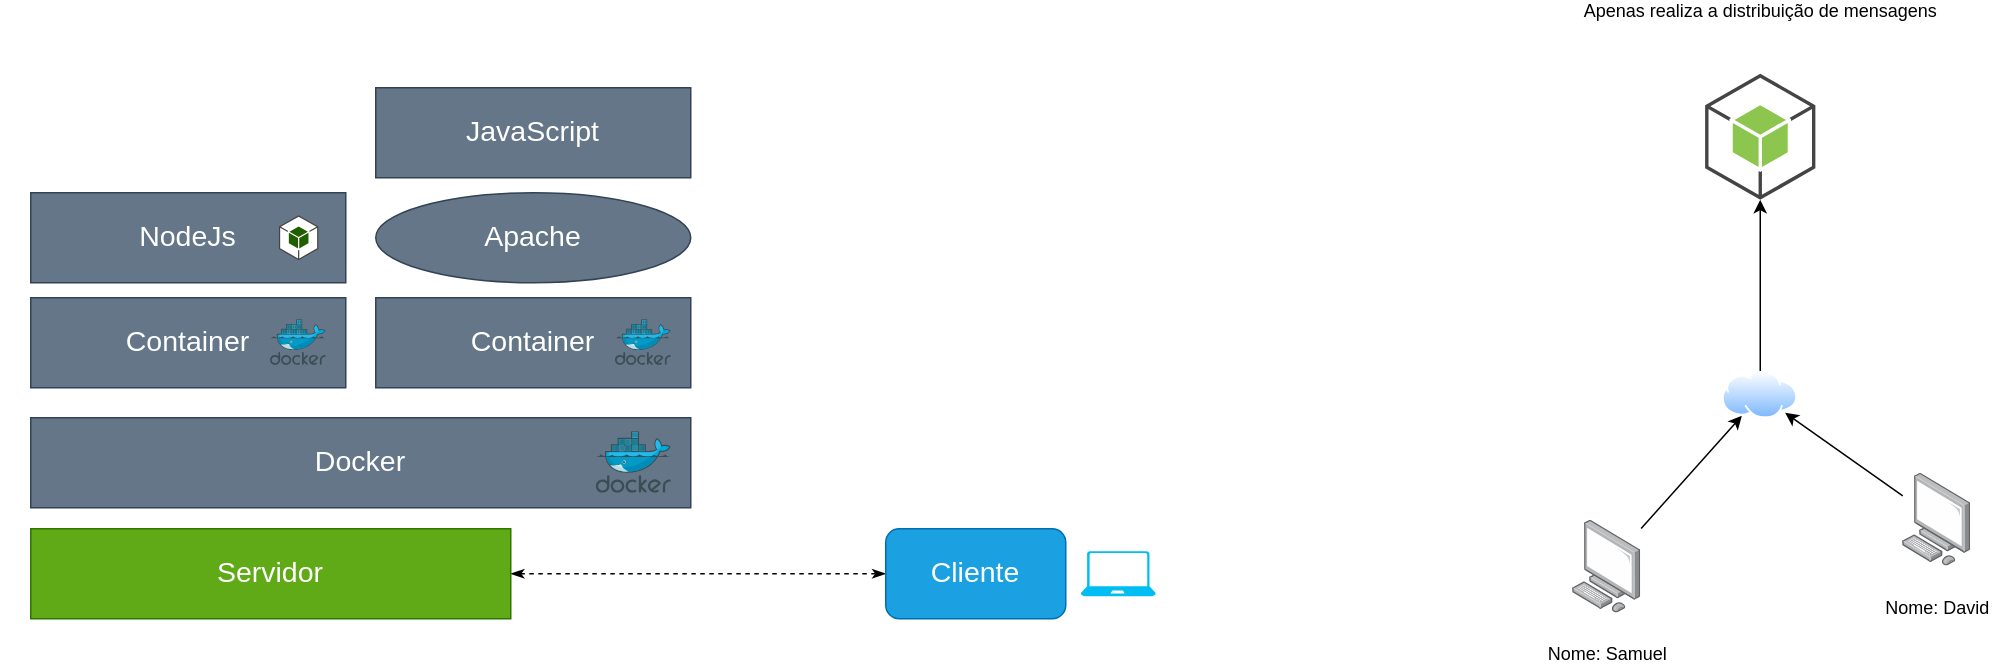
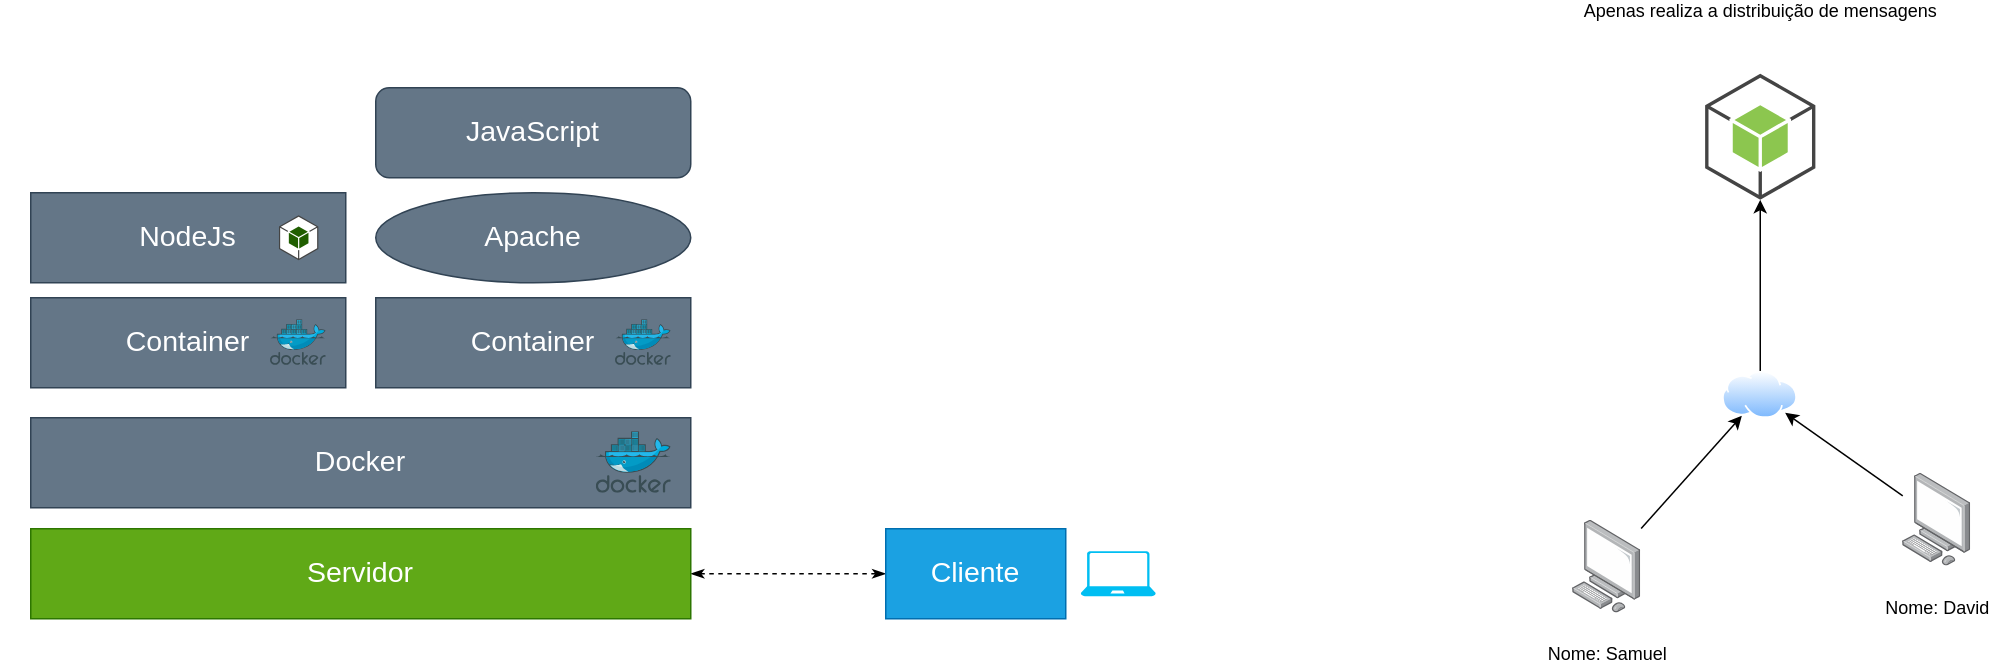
node "JavaScript": shape rectangle -> rounded rectangle
node "Servidor": size 480x90 -> 660x90
node "Cliente": shape rounded rectangle -> rectangle
